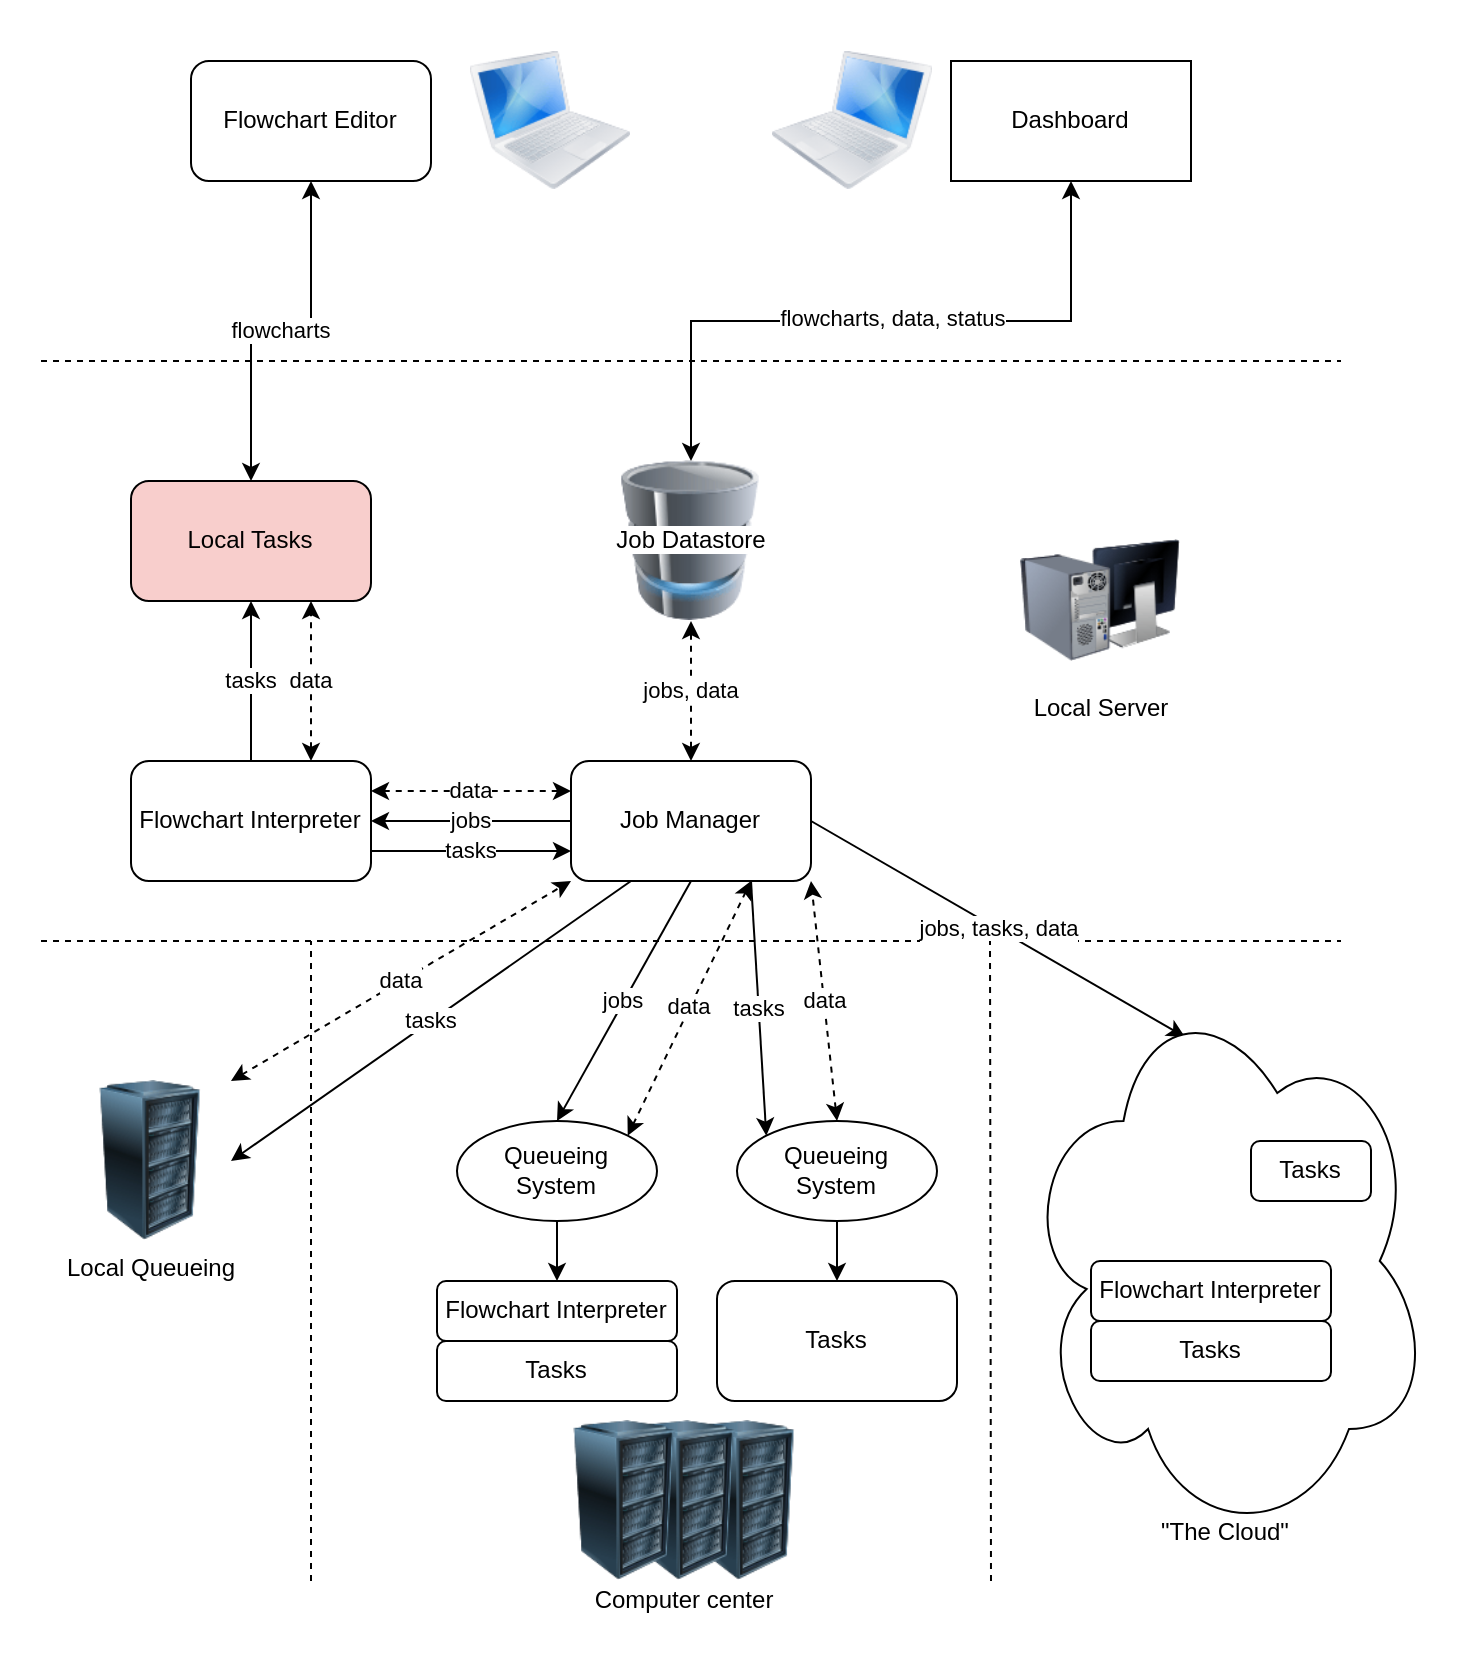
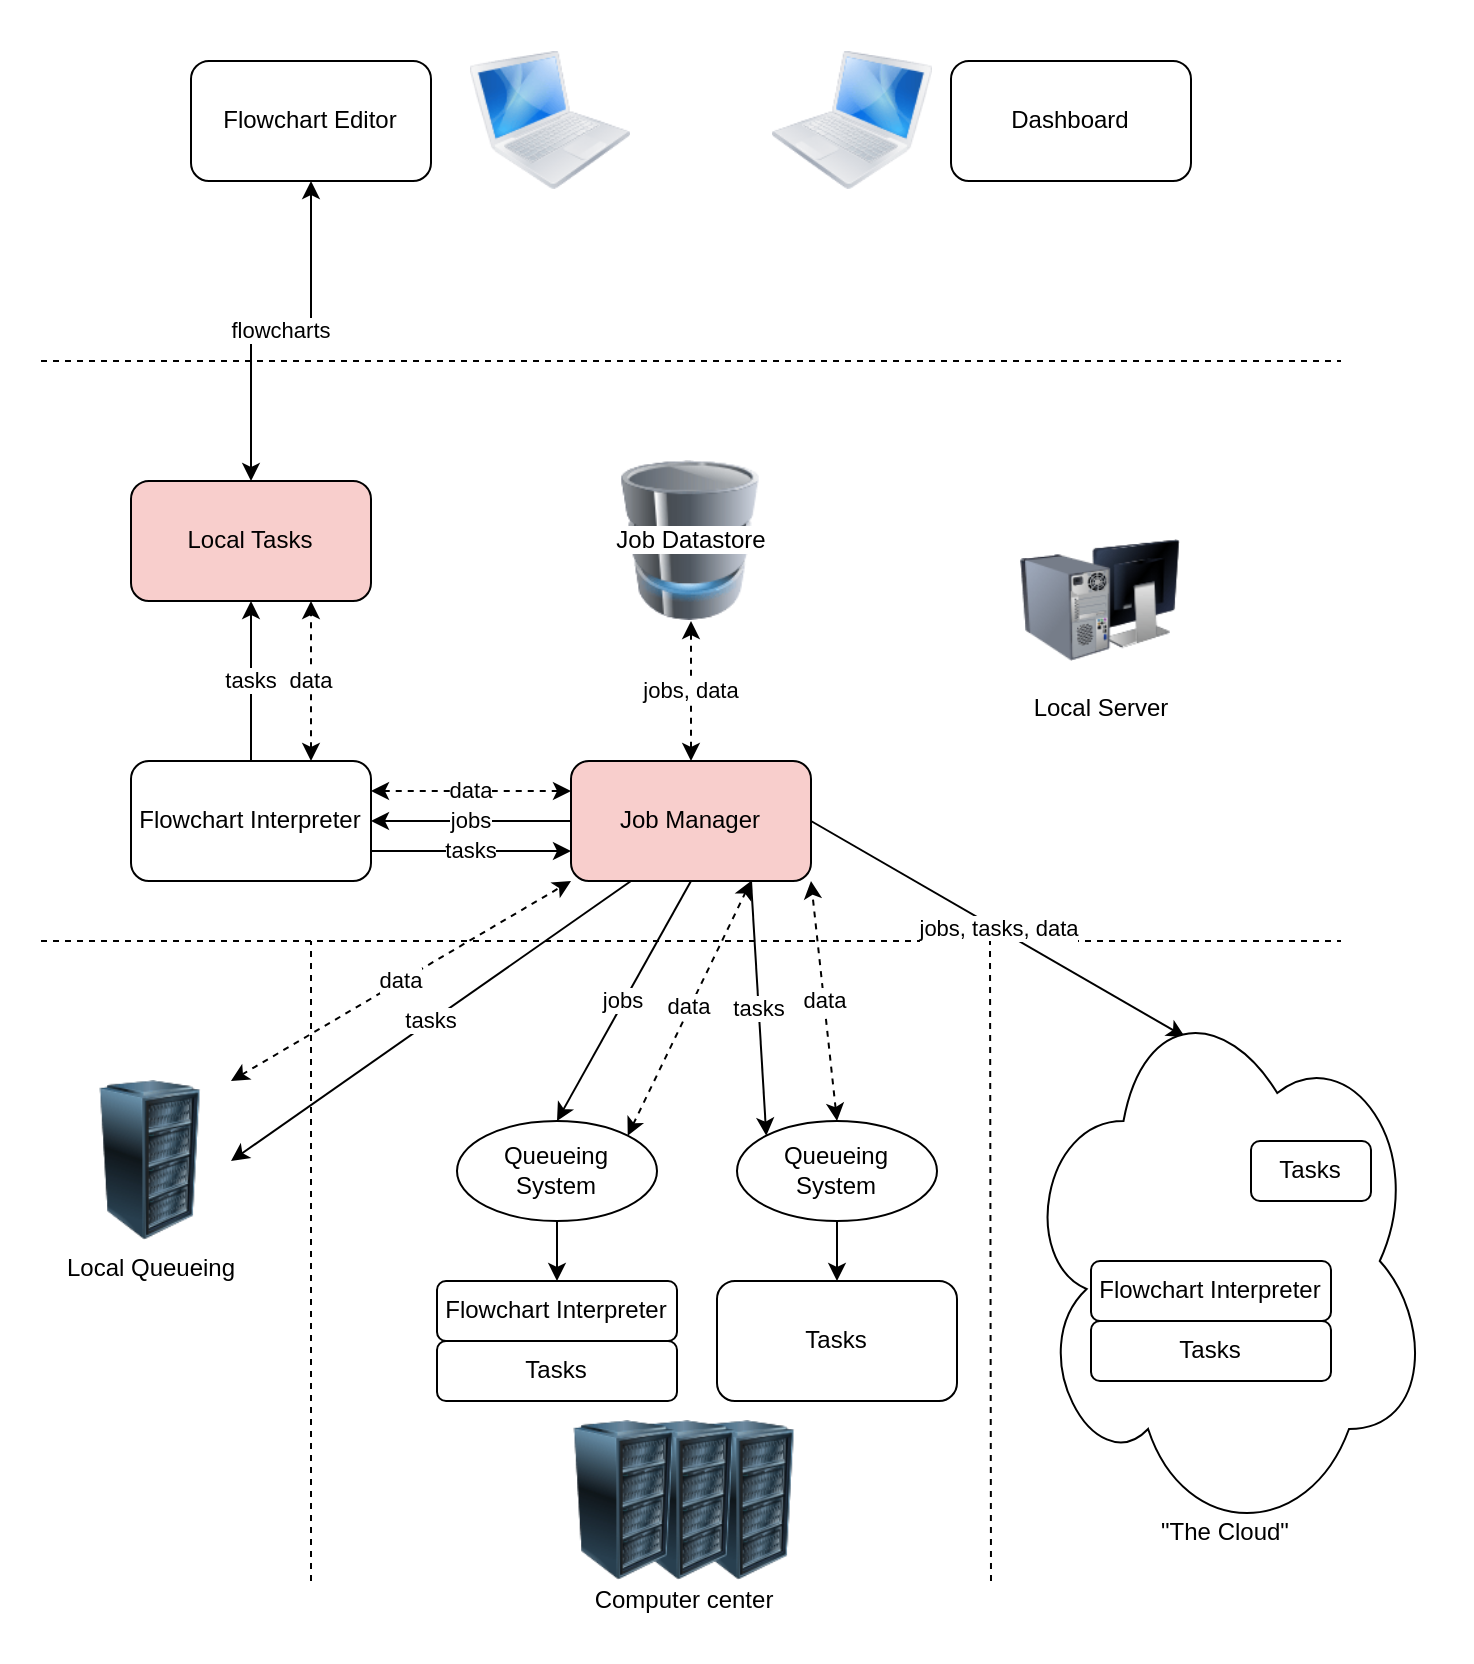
node "Dashboard": shape rectangle -> rounded rectangle
edge "Dashboard" -- "Job Datastore": removed, label "flowcharts, data, status"
node "Job Manager": fillcolor #ffffff -> #f8cecc
